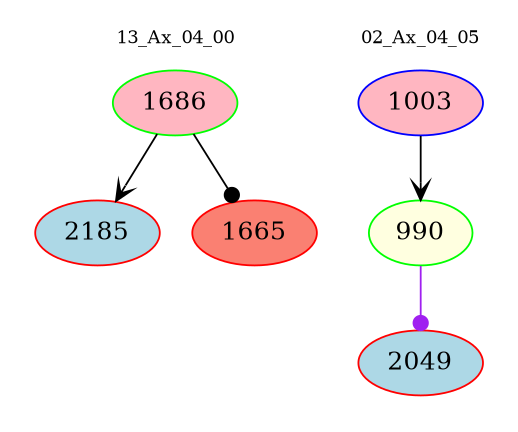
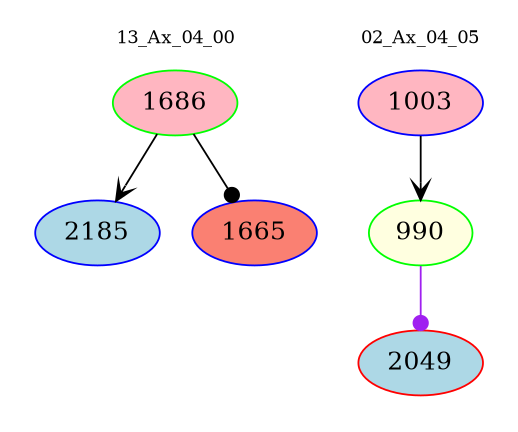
node "2185": color red -> blue
node "1665": color red -> blue
